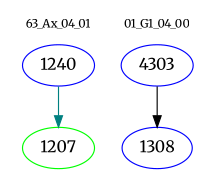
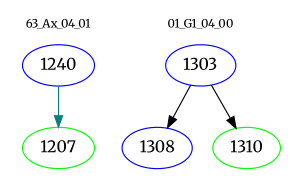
node "4303": label "4303" -> "1303"
node "1310": added
